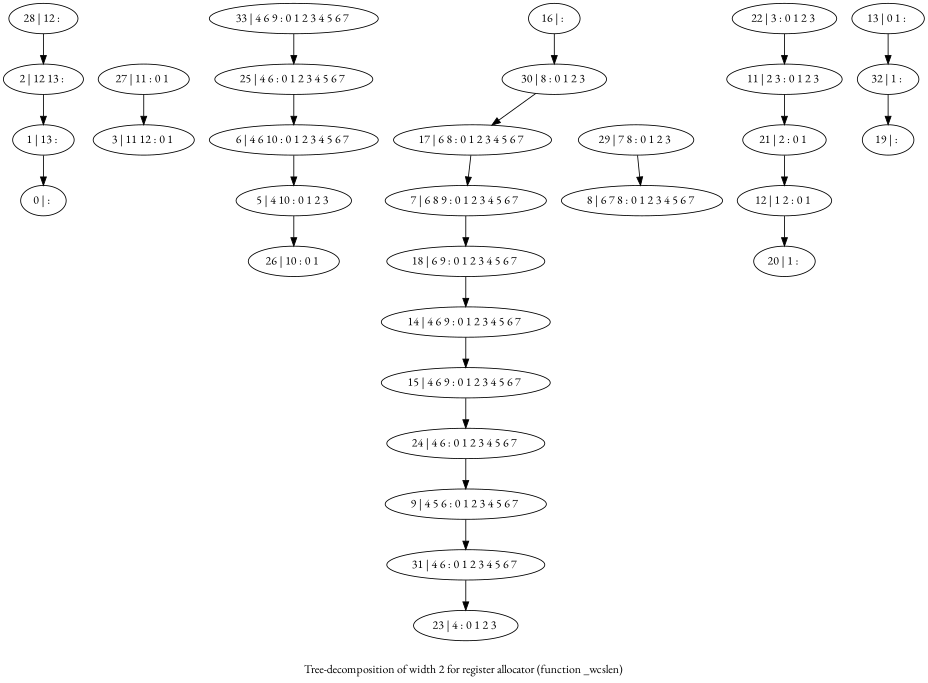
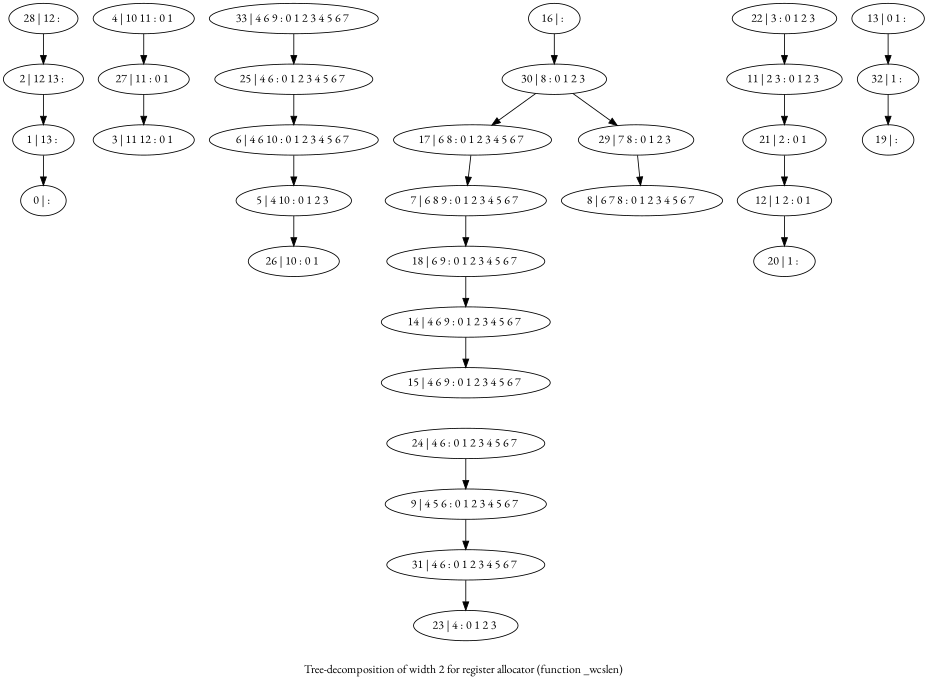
node "4 | 10 11 : 0 1": added
edge "30 | 8 : 0 1 2 3" -> "29 | 7 8 : 0 1 2 3": added
edge "15 | 4 6 9 : 0 1 2 3 4 5 6 7" -> "24 | 4 6 : 0 1 2 3 4 5 6 7": removed
